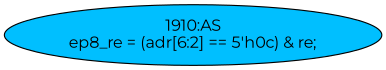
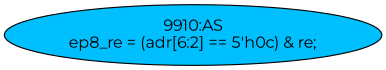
node "1910:AS ep8_re = (adr[6:2] == 5'h0c) & re;": label "1910:AS ep8_re = (adr[6:2] == 5'h0c) & re;" -> "9910:AS ep8_re = (adr[6:2] == 5'h0c) & re;"
